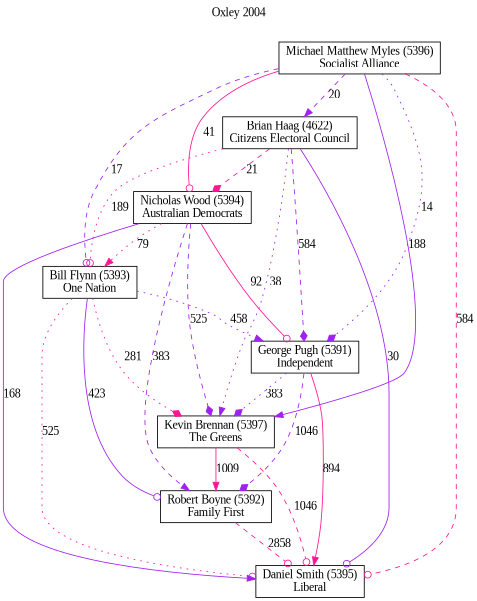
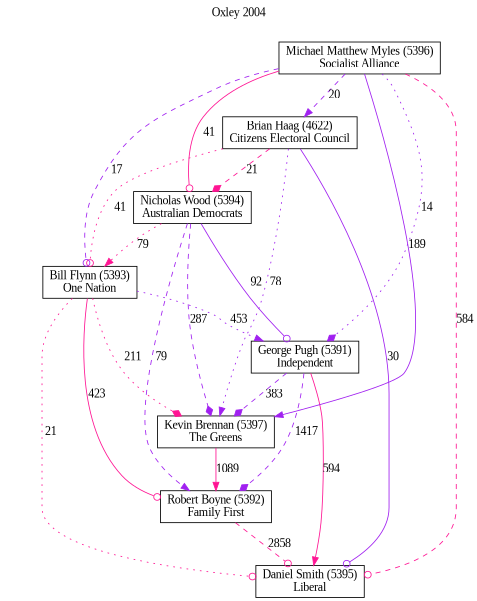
edge "Brian Haag (4622) Citizens Electoral Council" -> "Bill Flynn (5393) One Nation": label "189" -> "41"
edge "Brian Haag (4622) Citizens Electoral Council" -> "George Pugh (5391) Independent": removed, label "584"
edge "Michael Matthew Myles (5396) Socialist Alliance" -> "Kevin Brennan (5397) The Greens": label "188" -> "189"
edge "Brian Haag (4622) Citizens Electoral Council" -> "Kevin Brennan (5397) The Greens": label "38" -> "78"
edge "Nicholas Wood (5394) Australian Democrats" -> "George Pugh (5391) Independent": color deeppink -> purple
edge "Nicholas Wood (5394) Australian Democrats" -> "Kevin Brennan (5397) The Greens": label "525" -> "287"
edge "Bill Flynn (5393) One Nation" -> "George Pugh (5391) Independent": label "458" -> "453"
edge "Bill Flynn (5393) One Nation" -> "Kevin Brennan (5397) The Greens": label "281" -> "211"
edge "Nicholas Wood (5394) Australian Democrats" -> "Robert Boyne (5392) Family First": label "383" -> "79"
edge "George Pugh (5391) Independent" -> "Kevin Brennan (5397) The Greens": style dotted -> dashed
edge "Bill Flynn (5393) One Nation" -> "Robert Boyne (5392) Family First": color purple -> deeppink
edge "Bill Flynn (5393) One Nation" -> "Daniel Smith (5395) Liberal": label "525" -> "21"
edge "George Pugh (5391) Independent" -> "Robert Boyne (5392) Family First": label "1046" -> "1417"
edge "Nicholas Wood (5394) Australian Democrats" -> "Daniel Smith (5395) Liberal": removed, label "168"
edge "Kevin Brennan (5397) The Greens" -> "Robert Boyne (5392) Family First": label "1009" -> "1089"
edge "George Pugh (5391) Independent" -> "Daniel Smith (5395) Liberal": label "894" -> "594"
edge "Kevin Brennan (5397) The Greens" -> "Daniel Smith (5395) Liberal": removed, label "1046"
